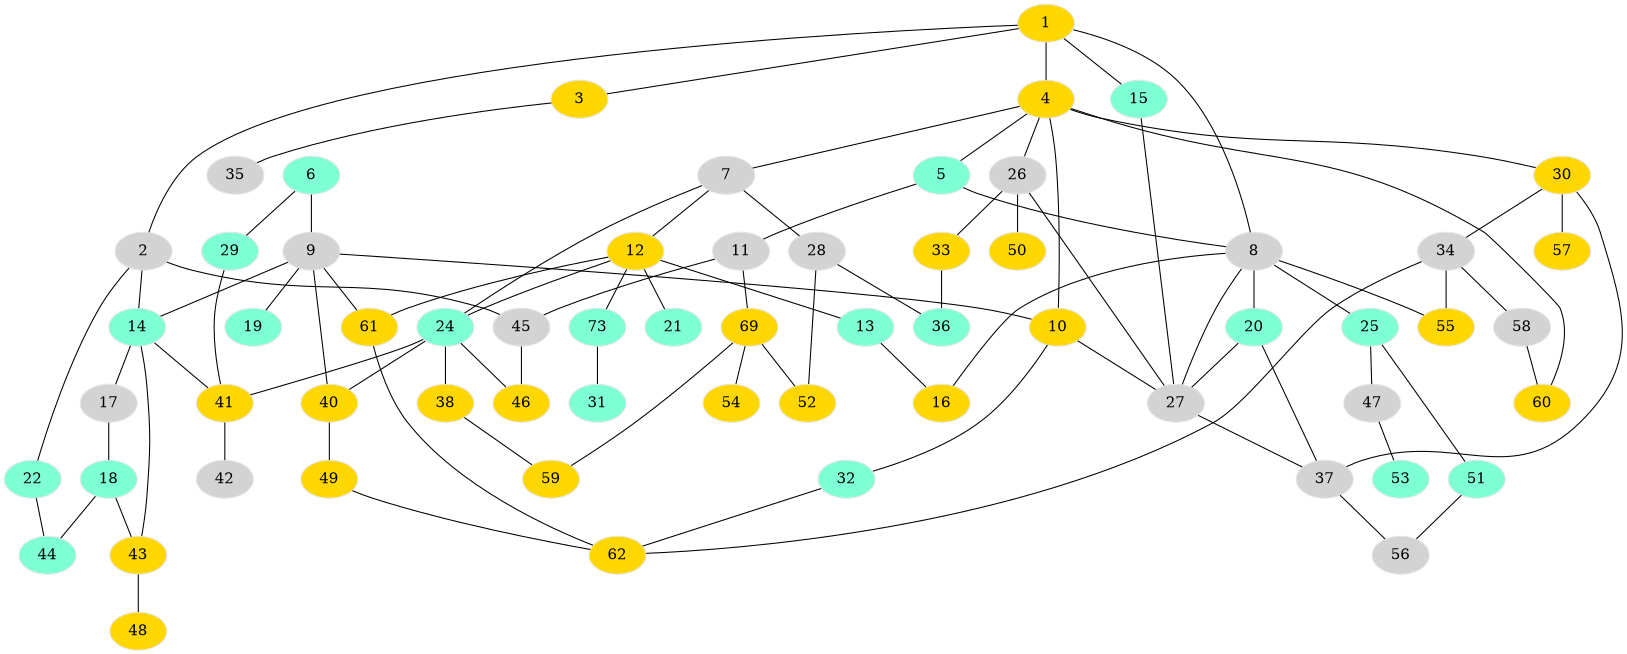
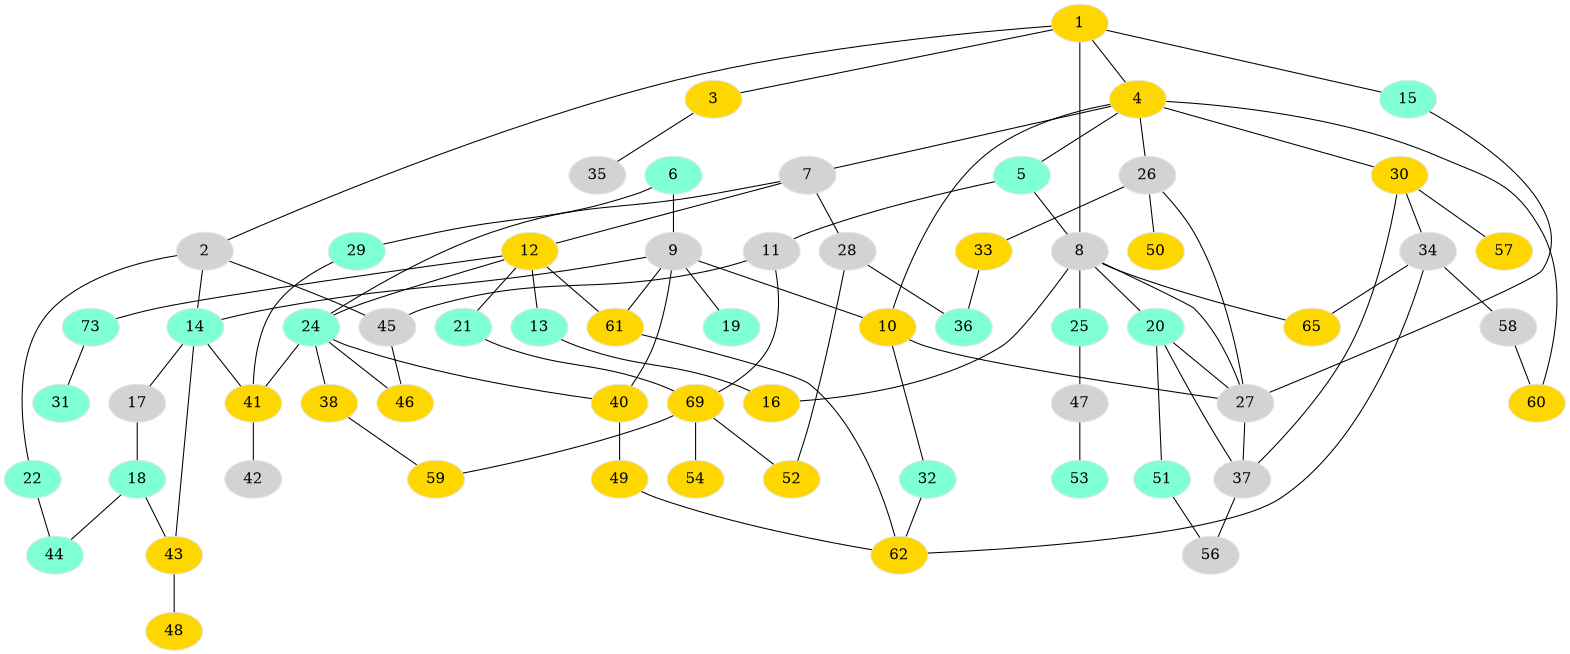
node "55": label "55" -> "65"
edge "21" -- "69": added
edge "25" -- "51": now "20" -- "51"
